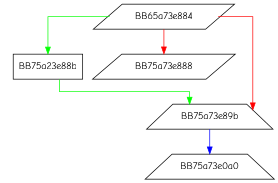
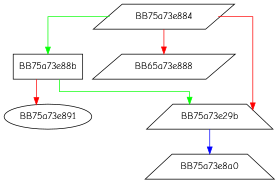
node "BB65a73e884": label "BB65a73e884" -> "BB75a73e884"
node "BB75a23e88b": label "BB75a23e88b" -> "BB75a73e88b"
node "BB75a73e888": label "BB75a73e888" -> "BB65a73e888"
node "BB75a73e891": added
node "BB75a73e89b": label "BB75a73e89b" -> "BB75a73e29b"
node "BB75a73e0a0": label "BB75a73e0a0" -> "BB75a73e8a0"
